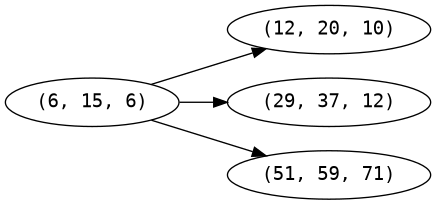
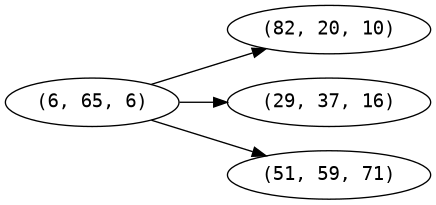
node "(12, 20, 10)": label "(12, 20, 10)" -> "(82, 20, 10)"
node "(6, 15, 6)": label "(6, 15, 6)" -> "(6, 65, 6)"
node "(29, 37, 12)": label "(29, 37, 12)" -> "(29, 37, 16)"
